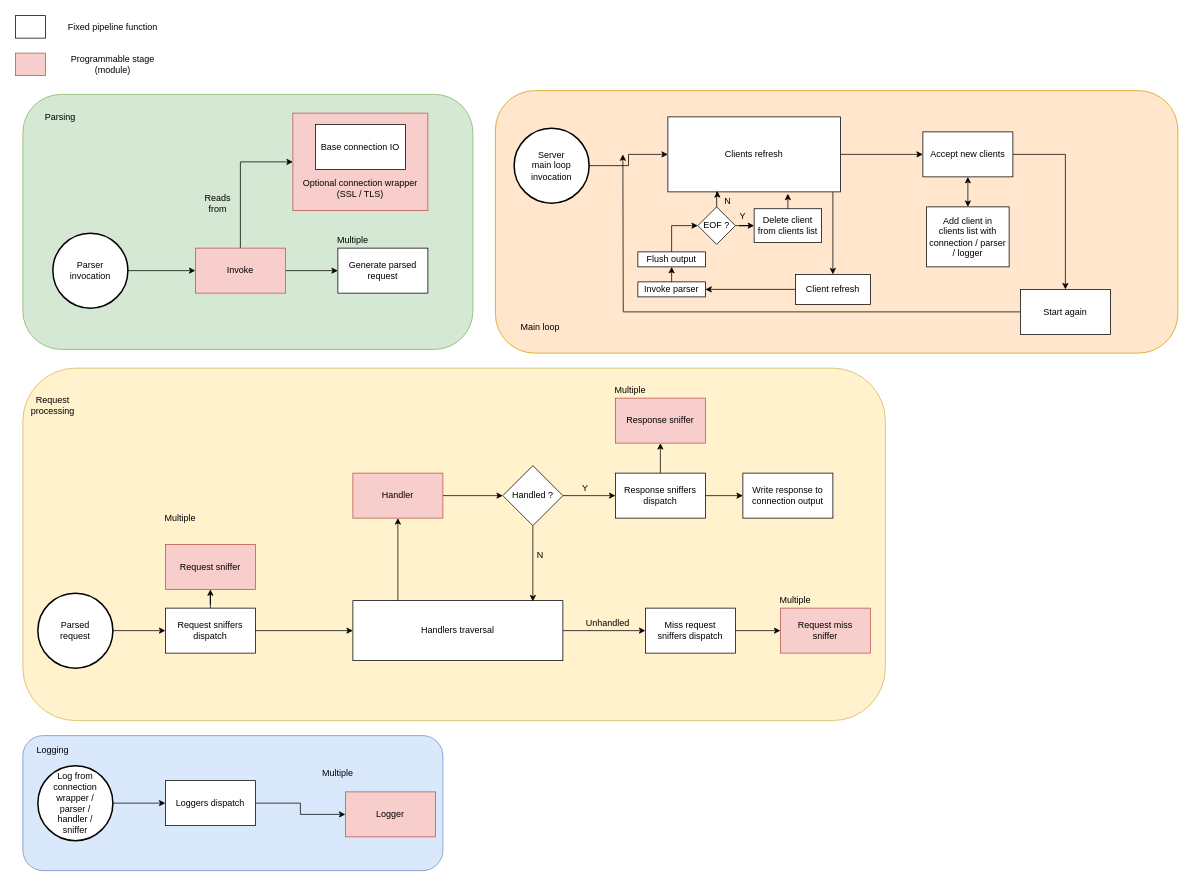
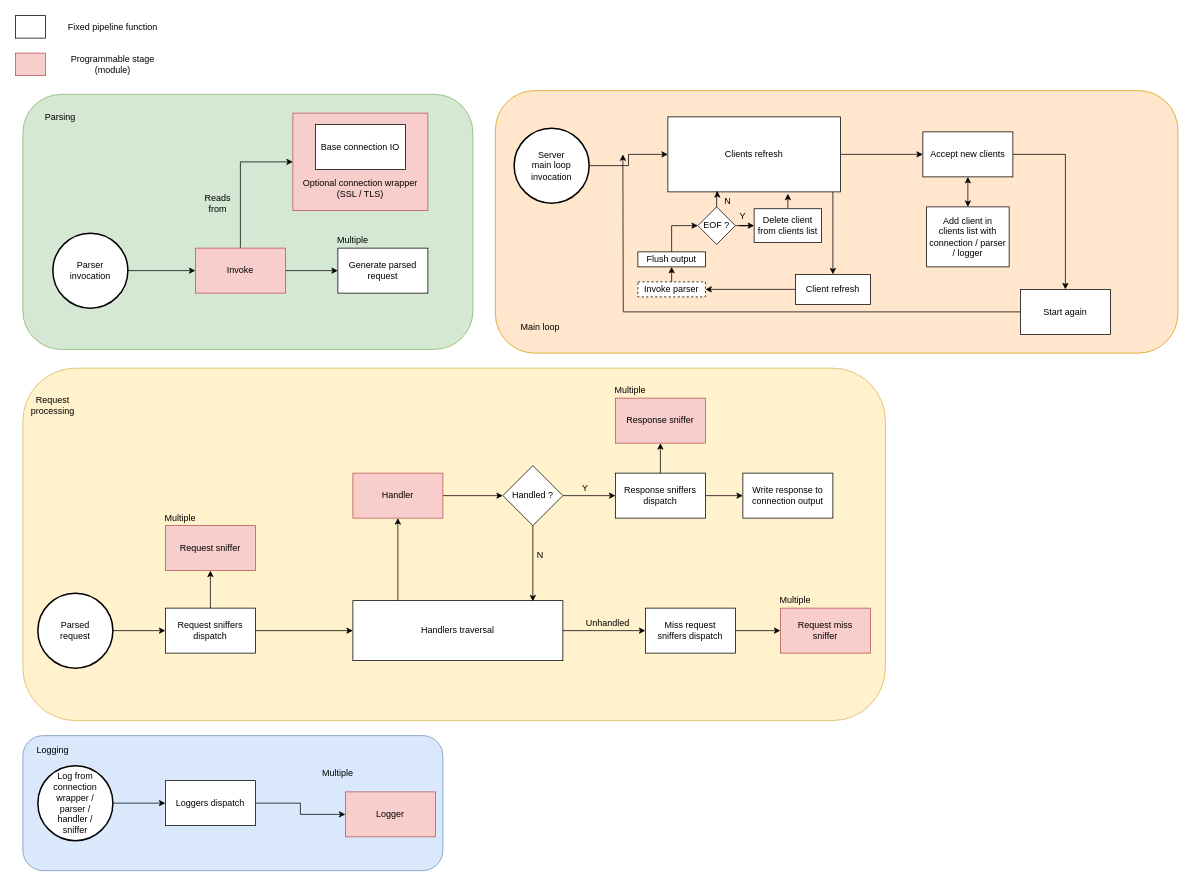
node "Invoke parser": style solid -> dashed
node "Request sniffer": moved (210, 567) -> (210, 548)
